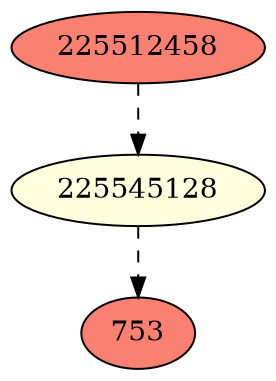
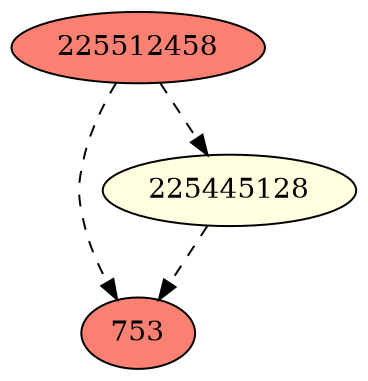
edge "225512458" -> "753": added
node "225545128": label "225545128" -> "225445128"
